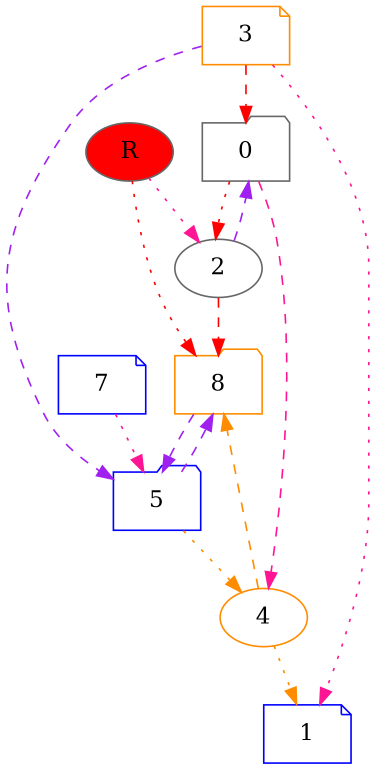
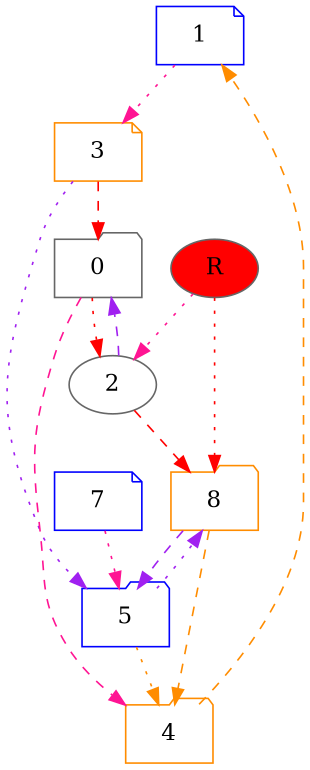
edge "3" -> "5": style dashed -> dotted
edge "3" -> "1": reversed
edge "5" -> "8": style dashed -> dotted
edge "4" -> "8": reversed
node "4": shape ellipse -> folder
edge "4" -> "1": style dotted -> dashed
